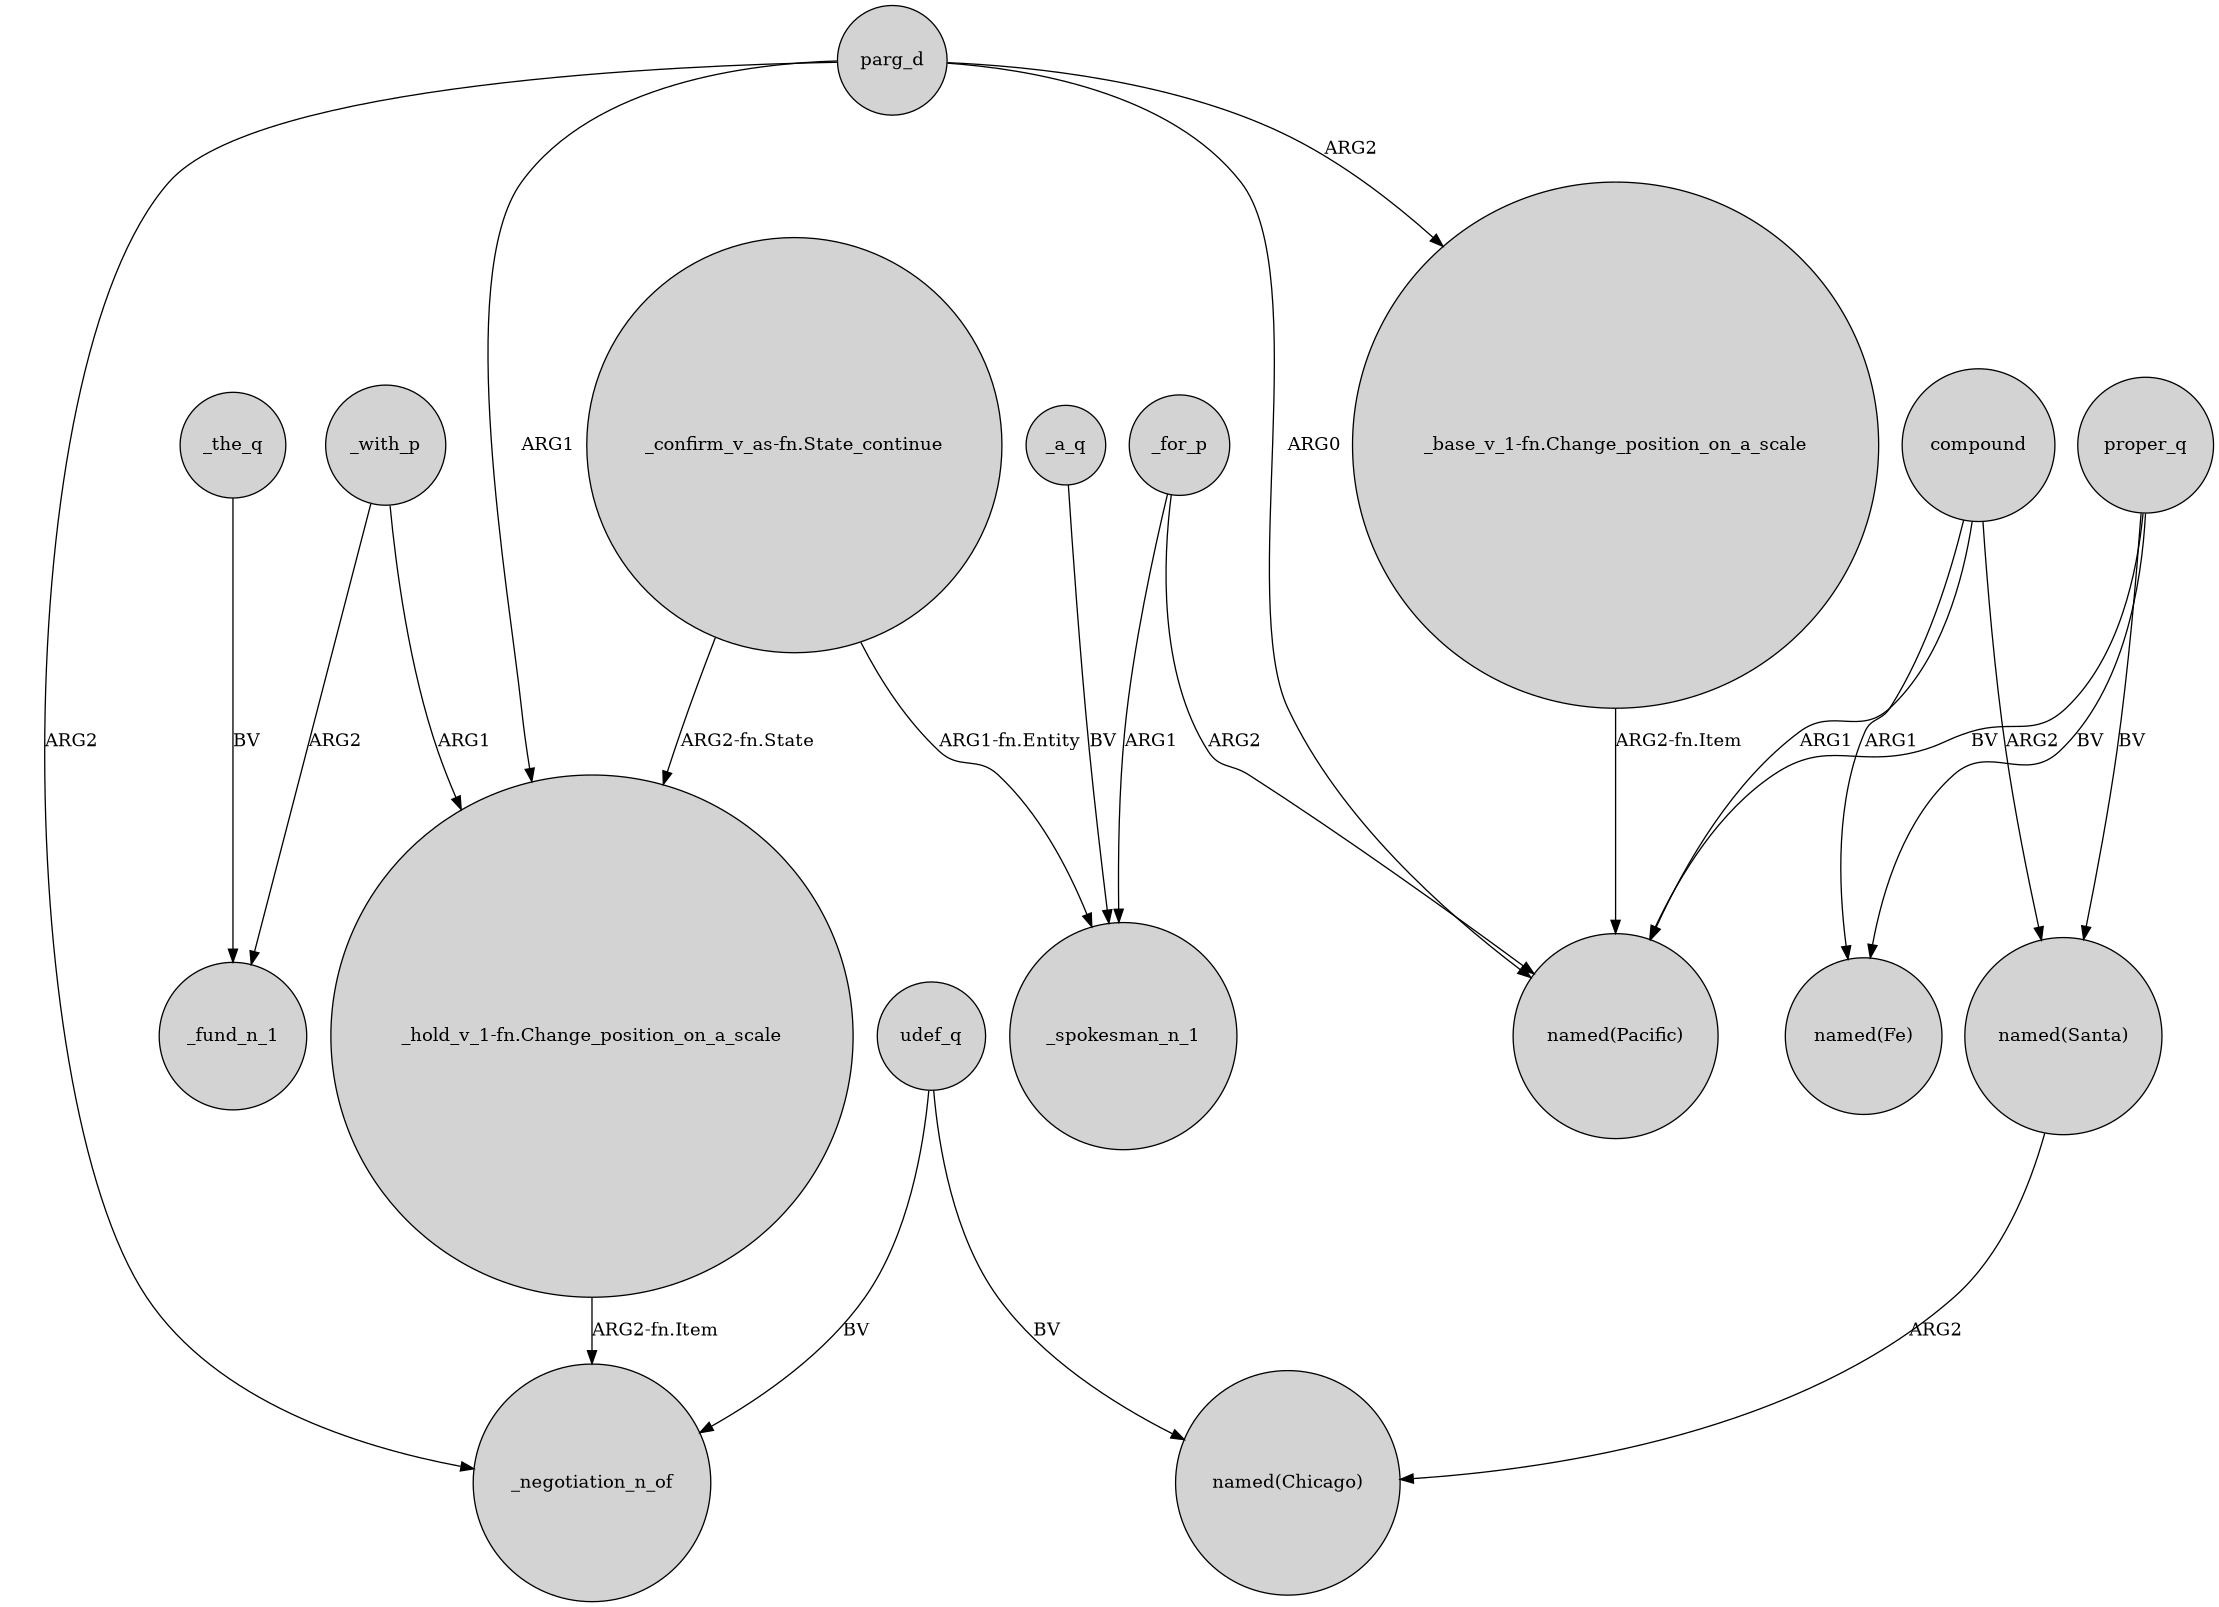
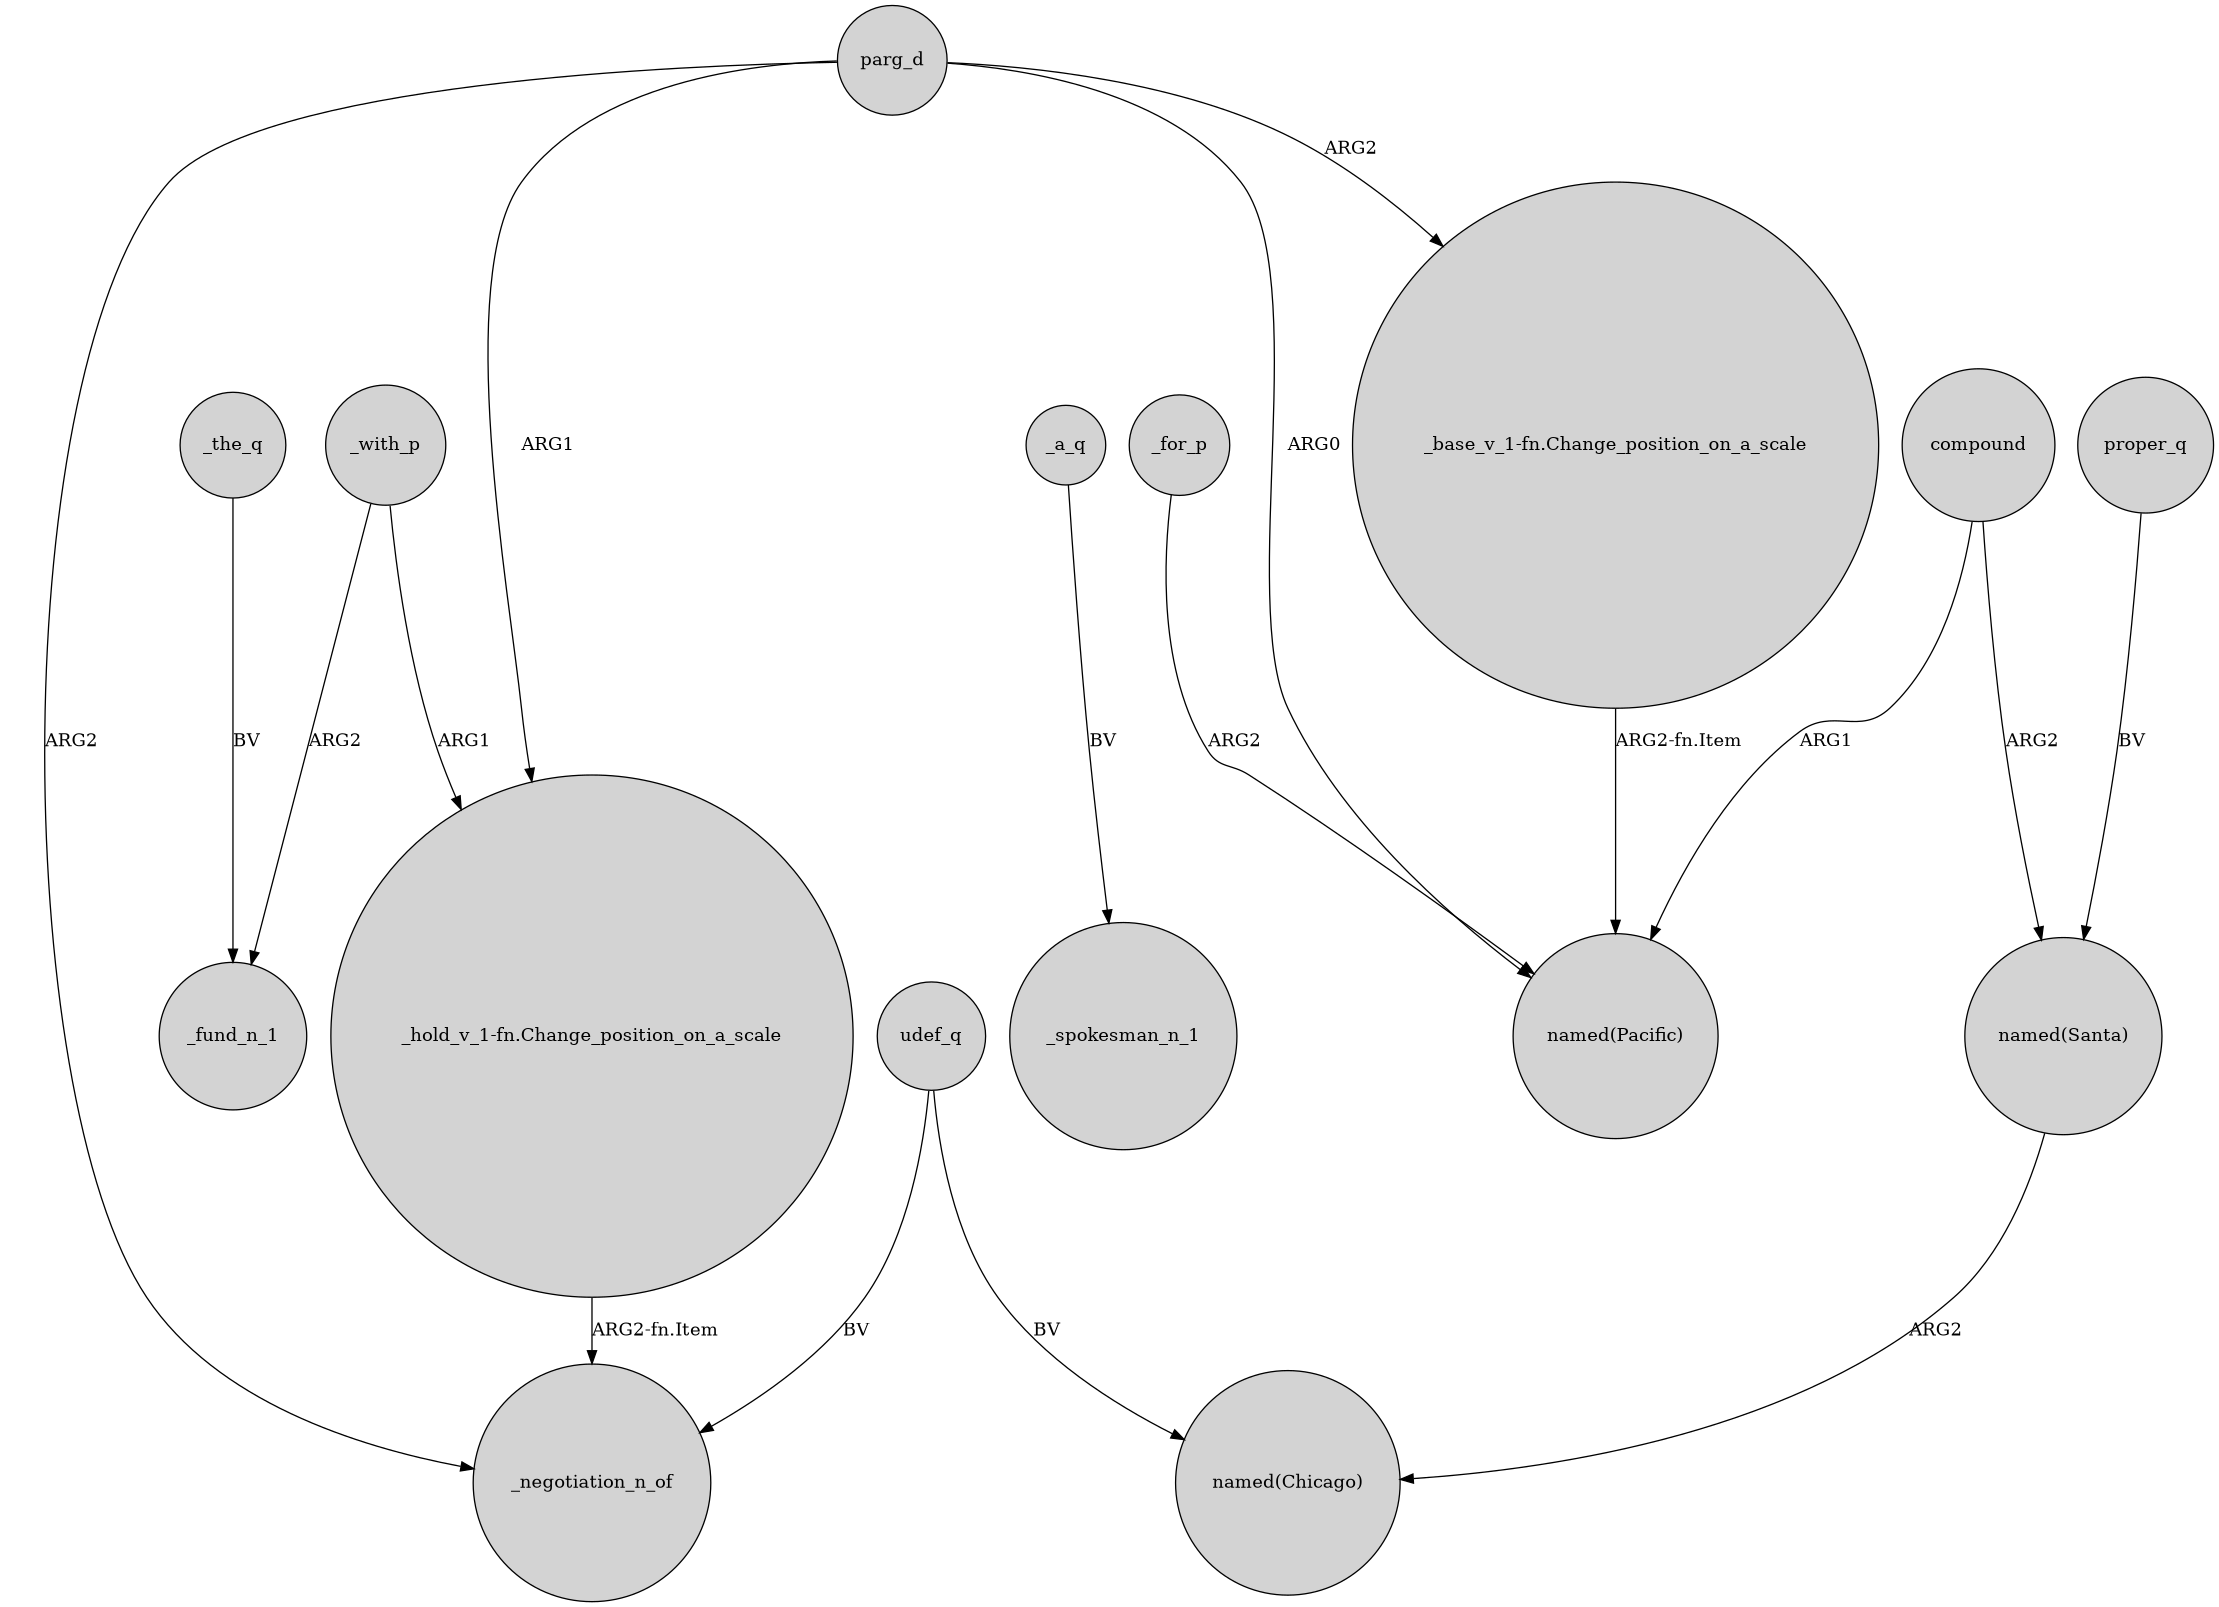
node "_confirm_v_as-fn.State_continue": removed
edge "_for_p" -> "_spokesman_n_1": removed, label "ARG1"
edge "proper_q" -> "named(Pacific)": removed, label "BV"
node "named(Fe)": removed
